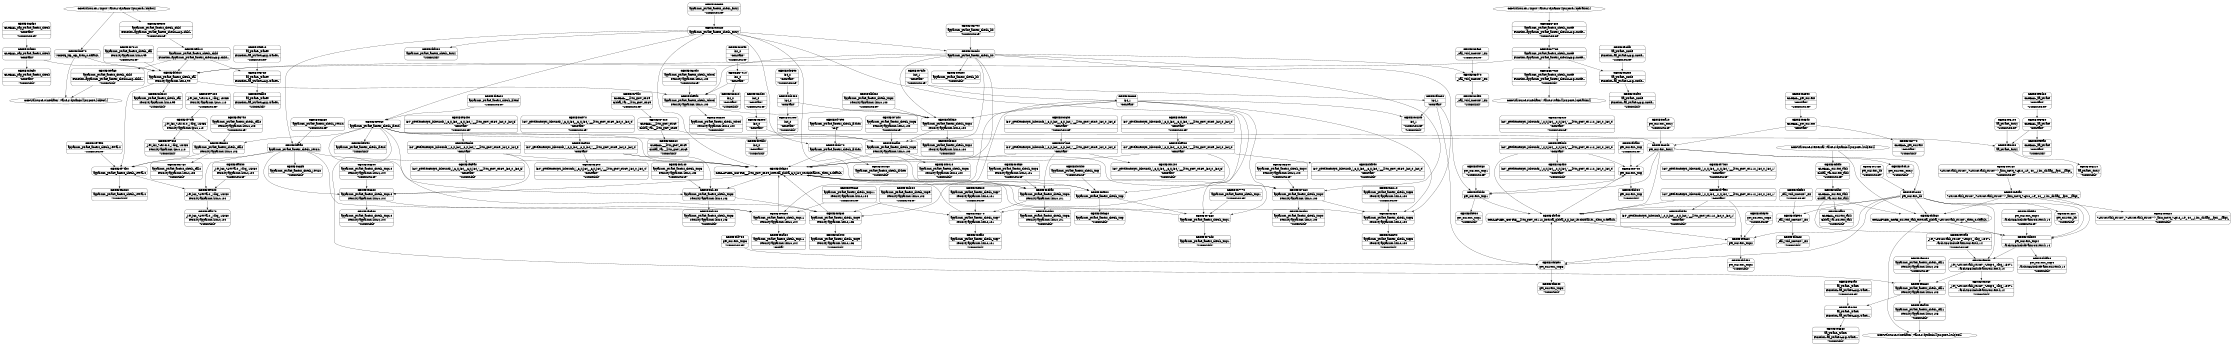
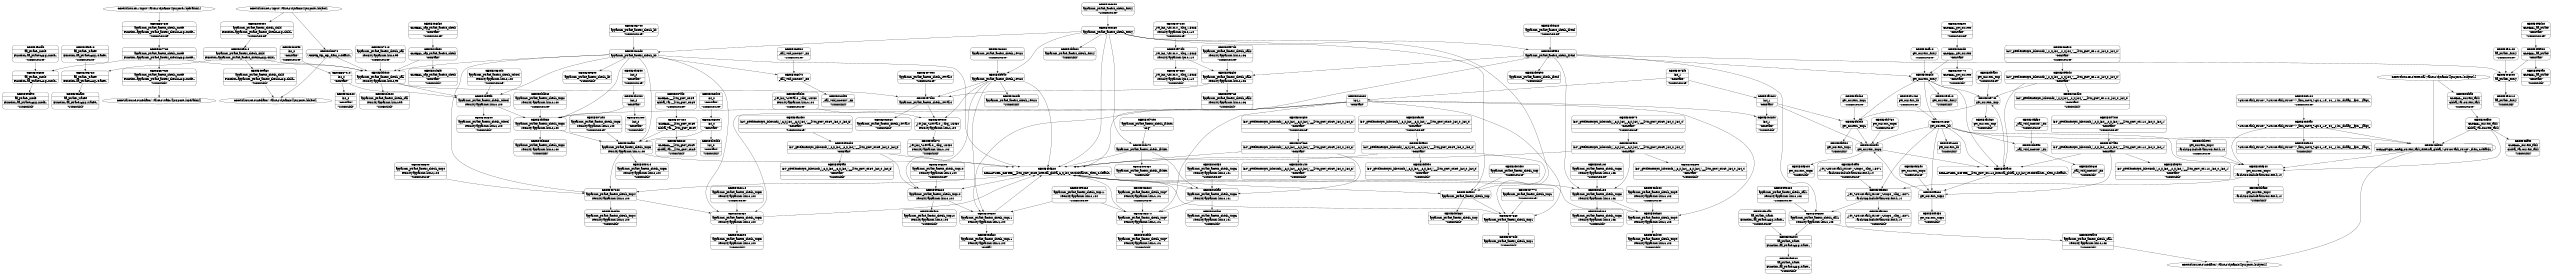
node "CE0x54c42d0": text "*SummSource*" -> "*Constant*"
edge "CE0x54c9950" -> "CE0x54cd6c0": removed
edge "CE0x54f0bd0" -> "CE0x54f0a40": now "CE0x54f0bd0" -> "CE0x54dd690"
